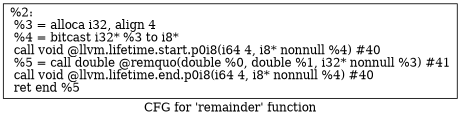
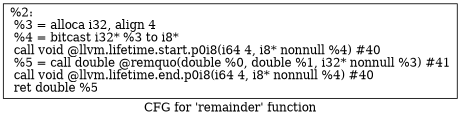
node "%2:": text "ret end %5" -> "ret double %5"
